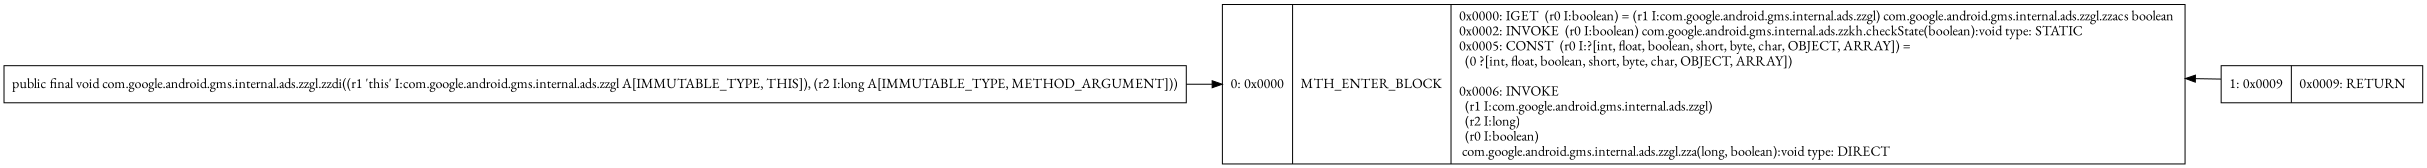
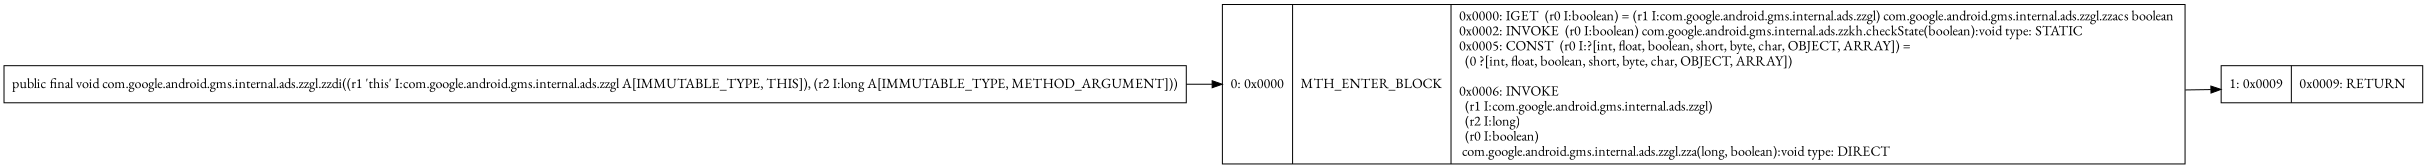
edge "1: 0x0009" -> "0: 0x0000": reversed
